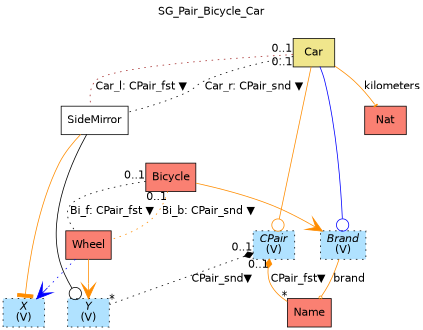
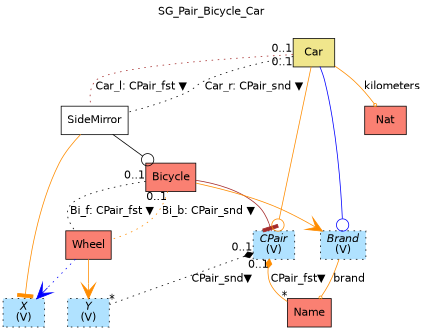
edge "Car" -> "Nat": arrowhead tee -> odot
edge "Bicycle" -> "CPair": added
edge "SideMirror" -> "Y": now "SideMirror" -> "Bicycle"
